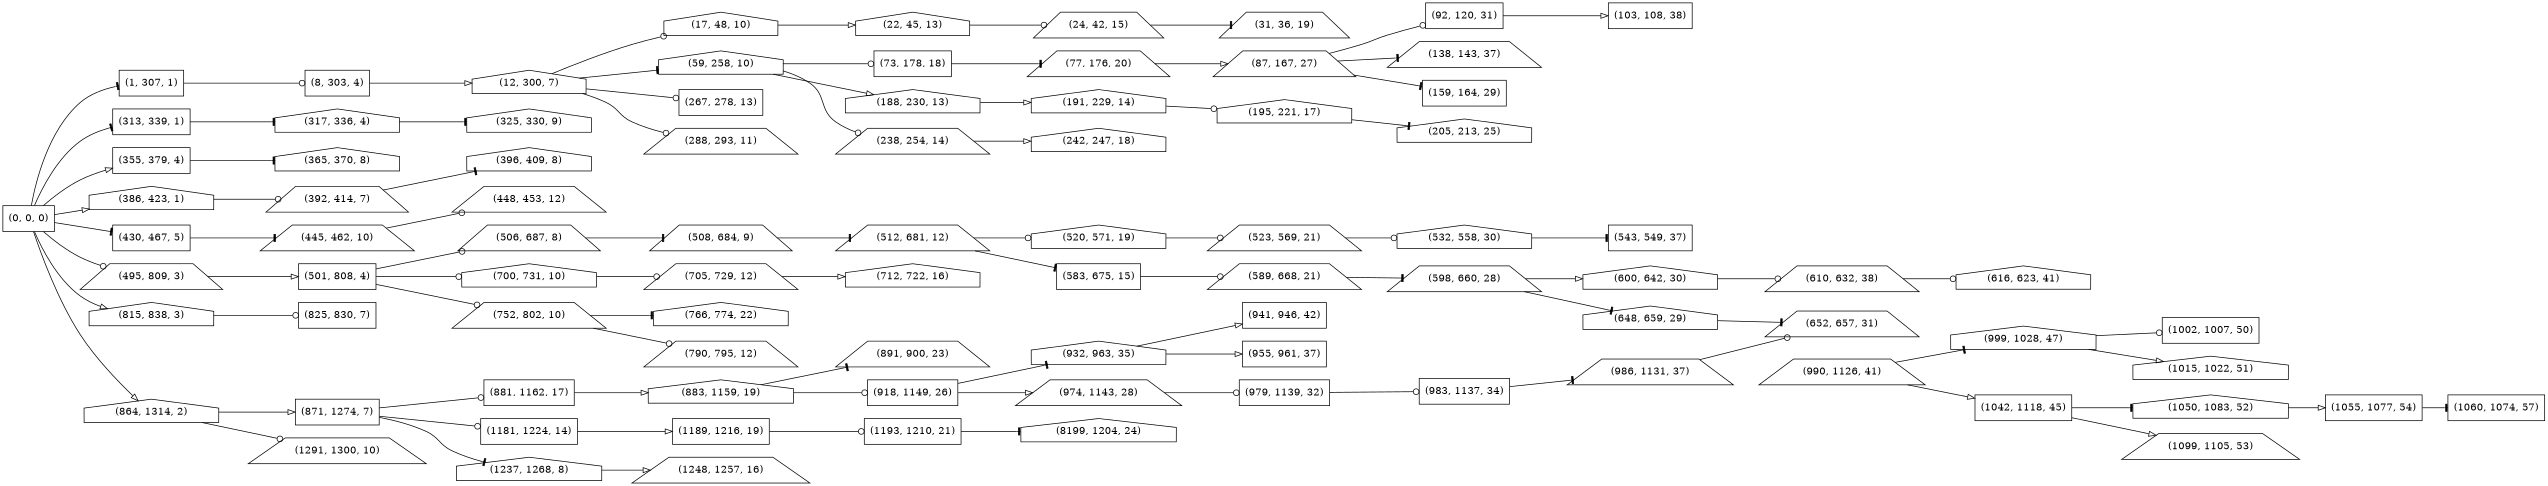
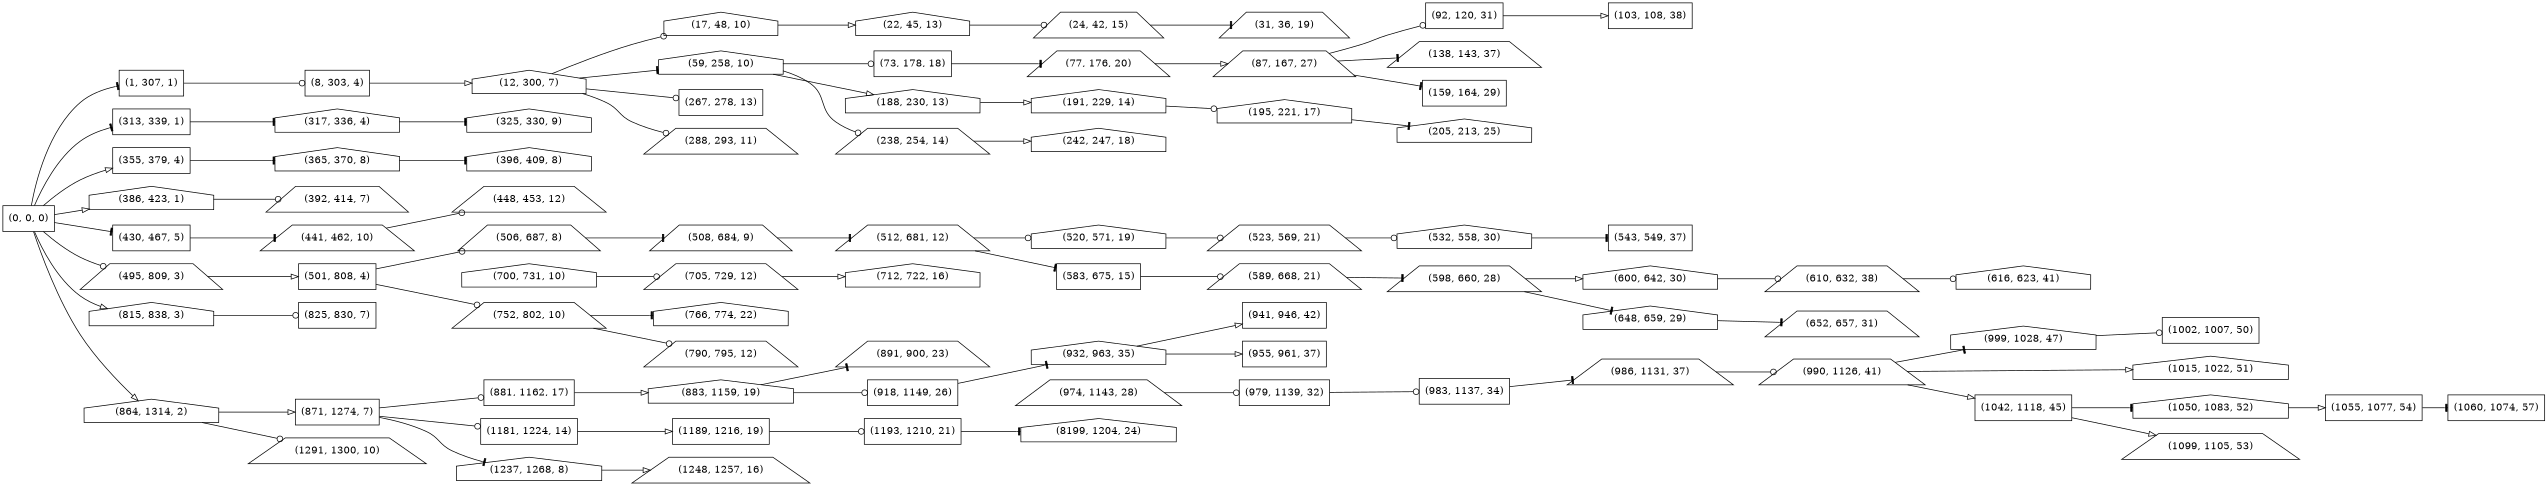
edge "(392, 414, 7)" -> "(396, 409, 8)": now "(365, 370, 8)" -> "(396, 409, 8)"
node "(445, 462, 10)": label "(445, 462, 10)" -> "(441, 462, 10)"
edge "(501, 808, 4)" -> "(700, 731, 10)": removed
edge "(986, 1131, 37)" -> "(652, 657, 31)": now "(986, 1131, 37)" -> "(990, 1126, 41)"
edge "(999, 1028, 47)" -> "(1015, 1022, 51)": now "(990, 1126, 41)" -> "(1015, 1022, 51)"
edge "(918, 1149, 26)" -> "(974, 1143, 28)": removed
